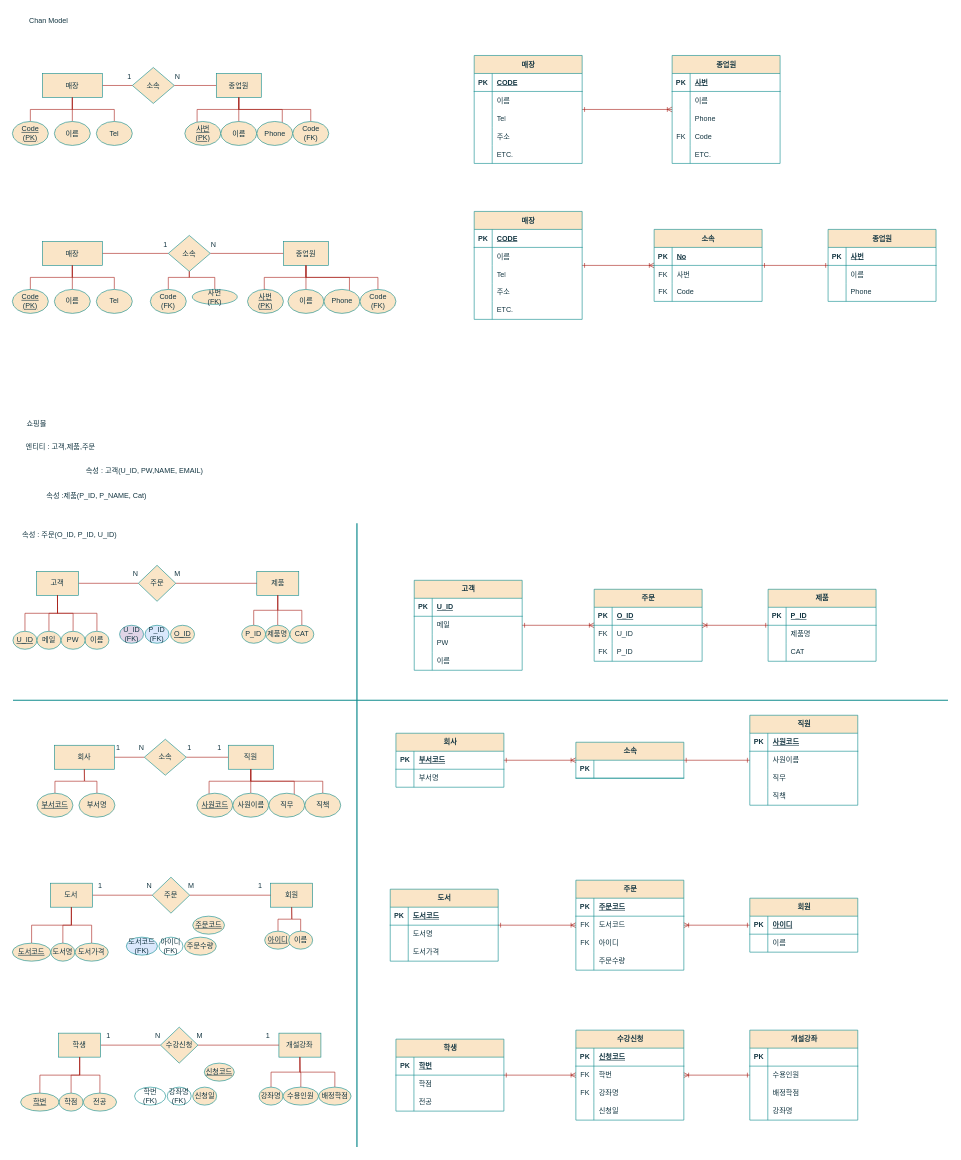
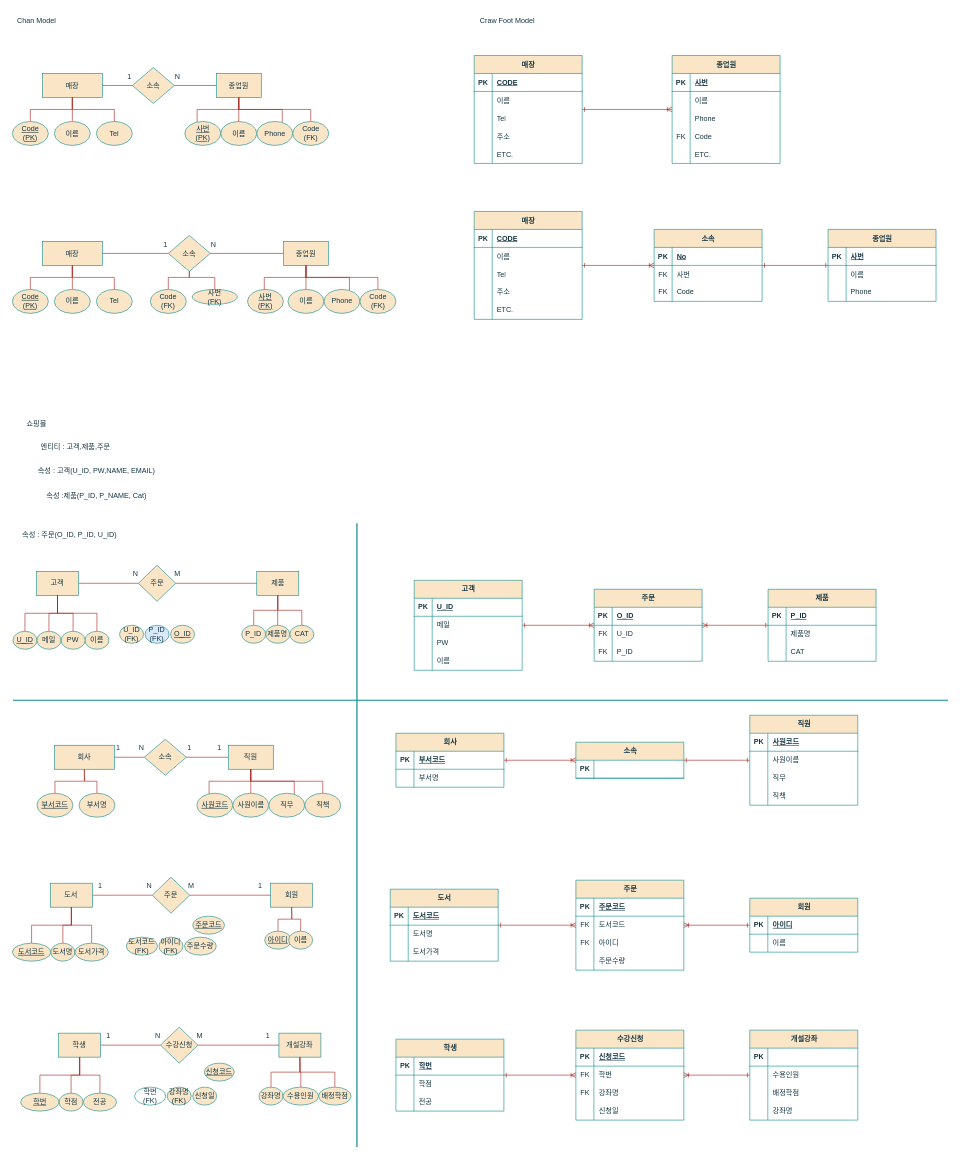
node "Chan Model": moved (48, 21) -> (36, 21)
node "Craw Foot Model": added
node "엔티티 : 고객,제품,주문": moved (60, 447) -> (75, 447)
node "속성 : 고객(U_ID, PW,NAME, EMAIL)": moved (144, 471) -> (96, 471)
node "U_ID (FK)": fillcolor #e1d5e7 -> #fae5c7
node "도서코드 (FK)": fillcolor #dae8fc -> #fae5c7
node "아이디 (FK)": fillcolor #ffffff -> #fae5c7
node "강좌명 (FK)": fillcolor #ffffff -> #fae5c7
